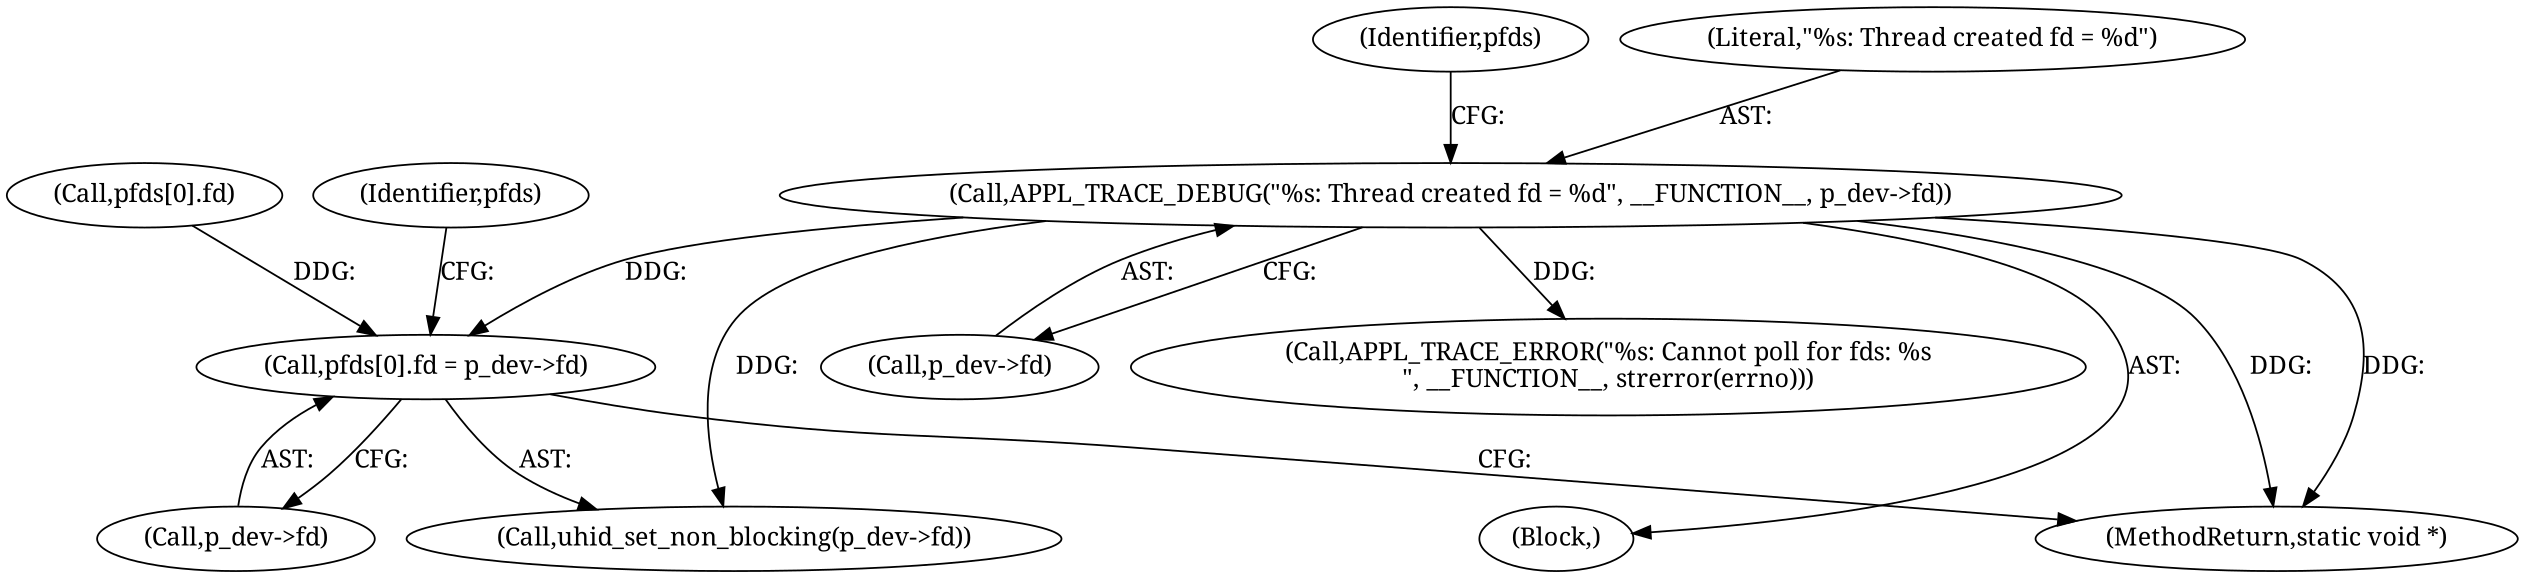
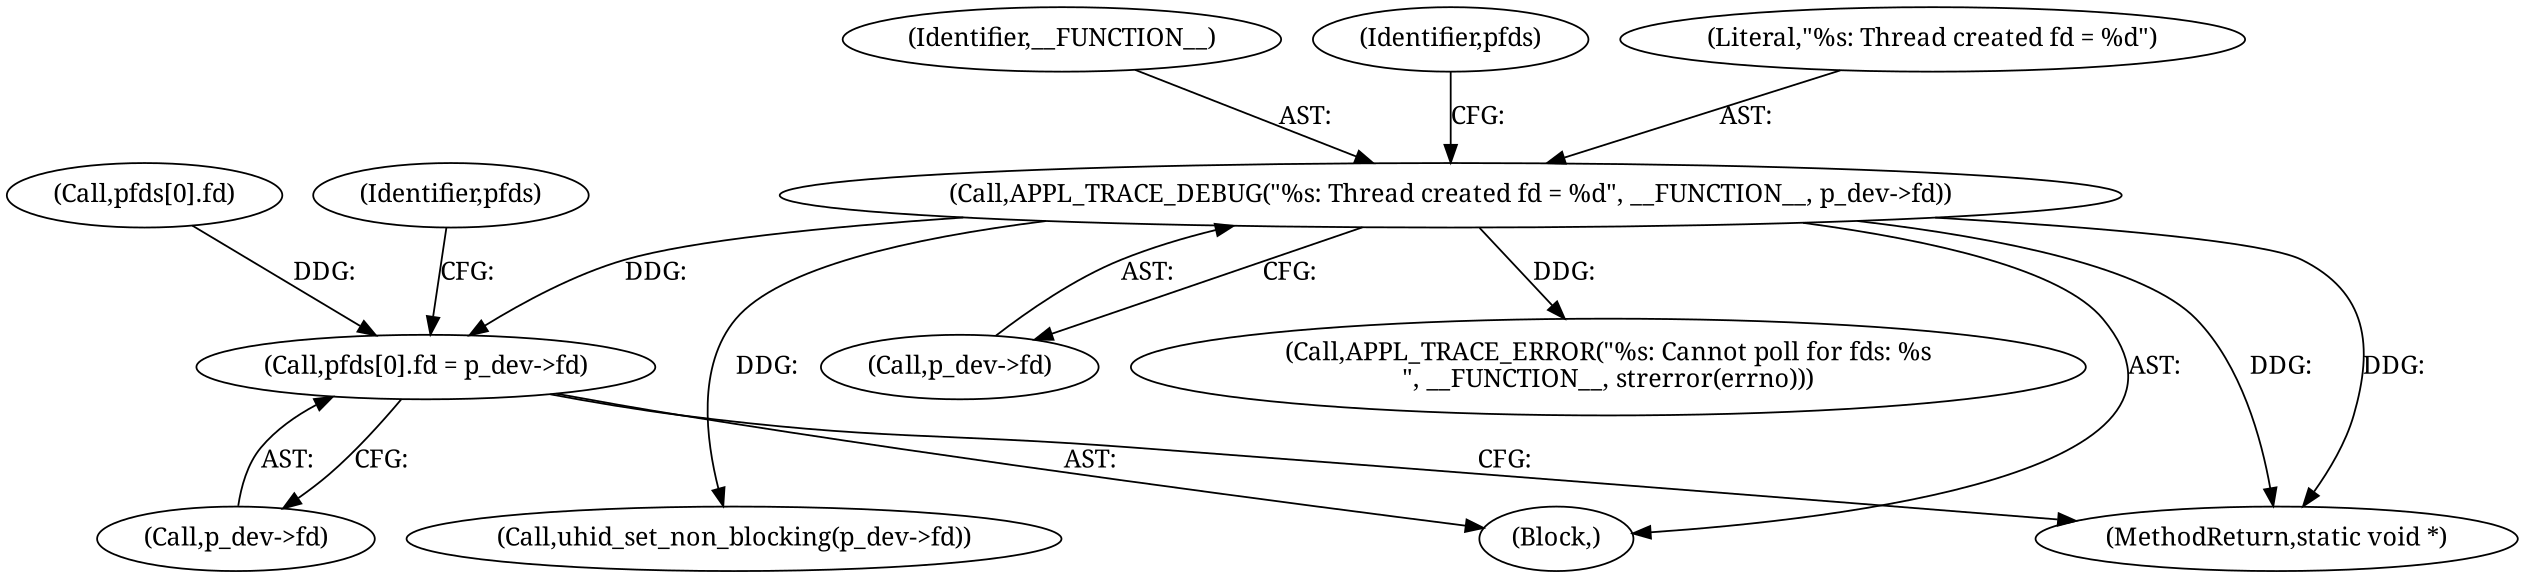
node "(Identifier,__FUNCTION__)": added
edge "(Call,pfds[0].fd = p_dev->fd)" -> "(Call,uhid_set_non_blocking(p_dev->fd))": now "(Call,pfds[0].fd = p_dev->fd)" -> "(Block,)"
